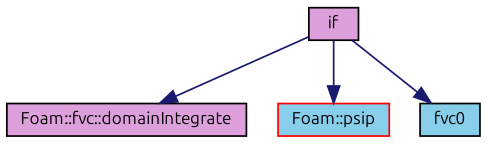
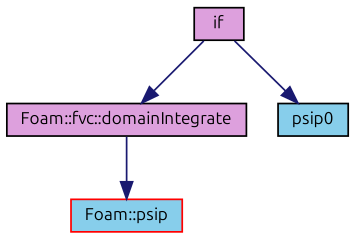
edge "if" -> "Foam::psip": now "Foam::fvc::domainIntegrate" -> "Foam::psip"
node "fvc0": label "fvc0" -> "psip0"
